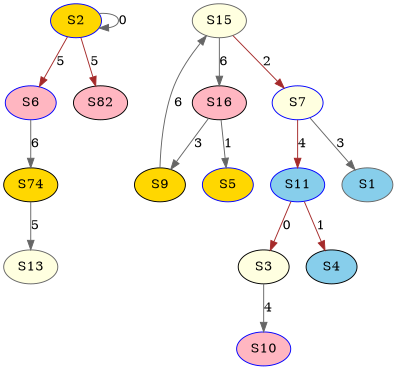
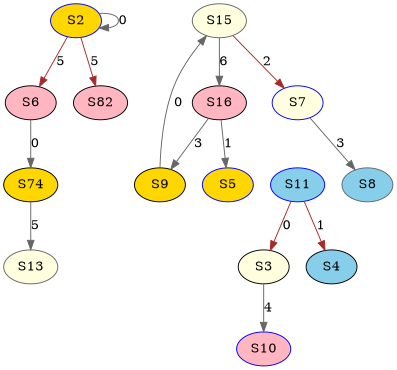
node "S6": color blue -> black
edge "S9" -> "S15": label "6" -> "0"
edge "S7" -> "S11": removed, label "4"
edge "S6" -> "S74": label "6" -> "0"
node "S1": label "S1" -> "S8"
